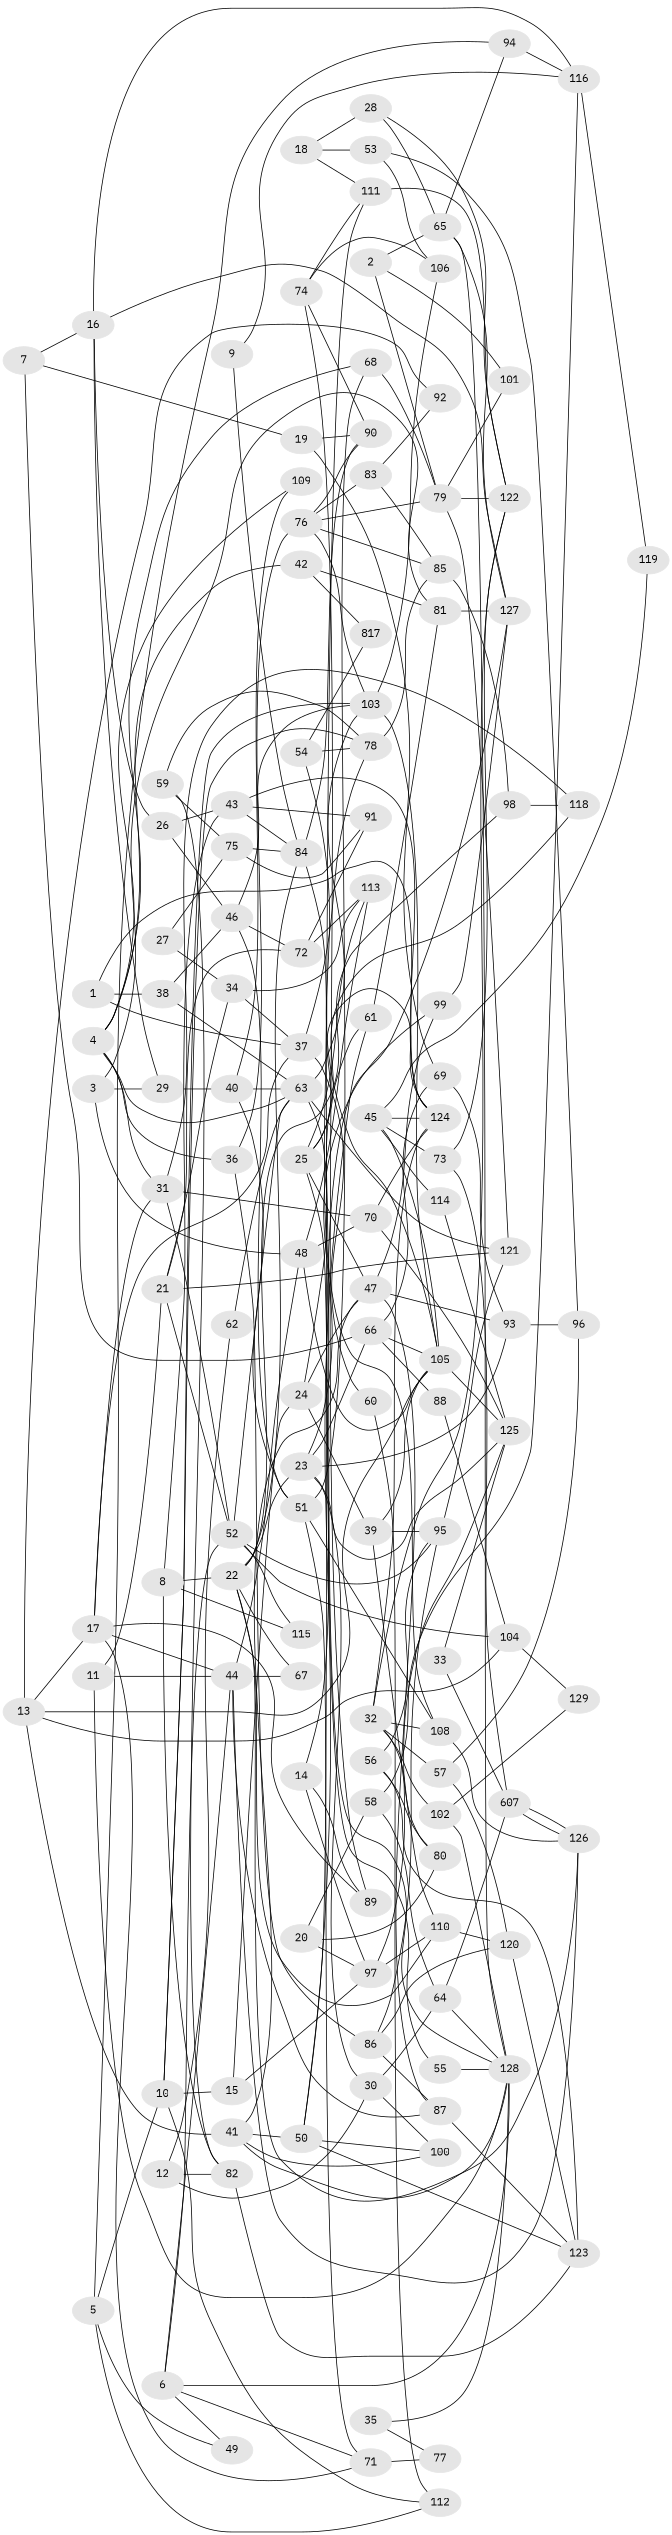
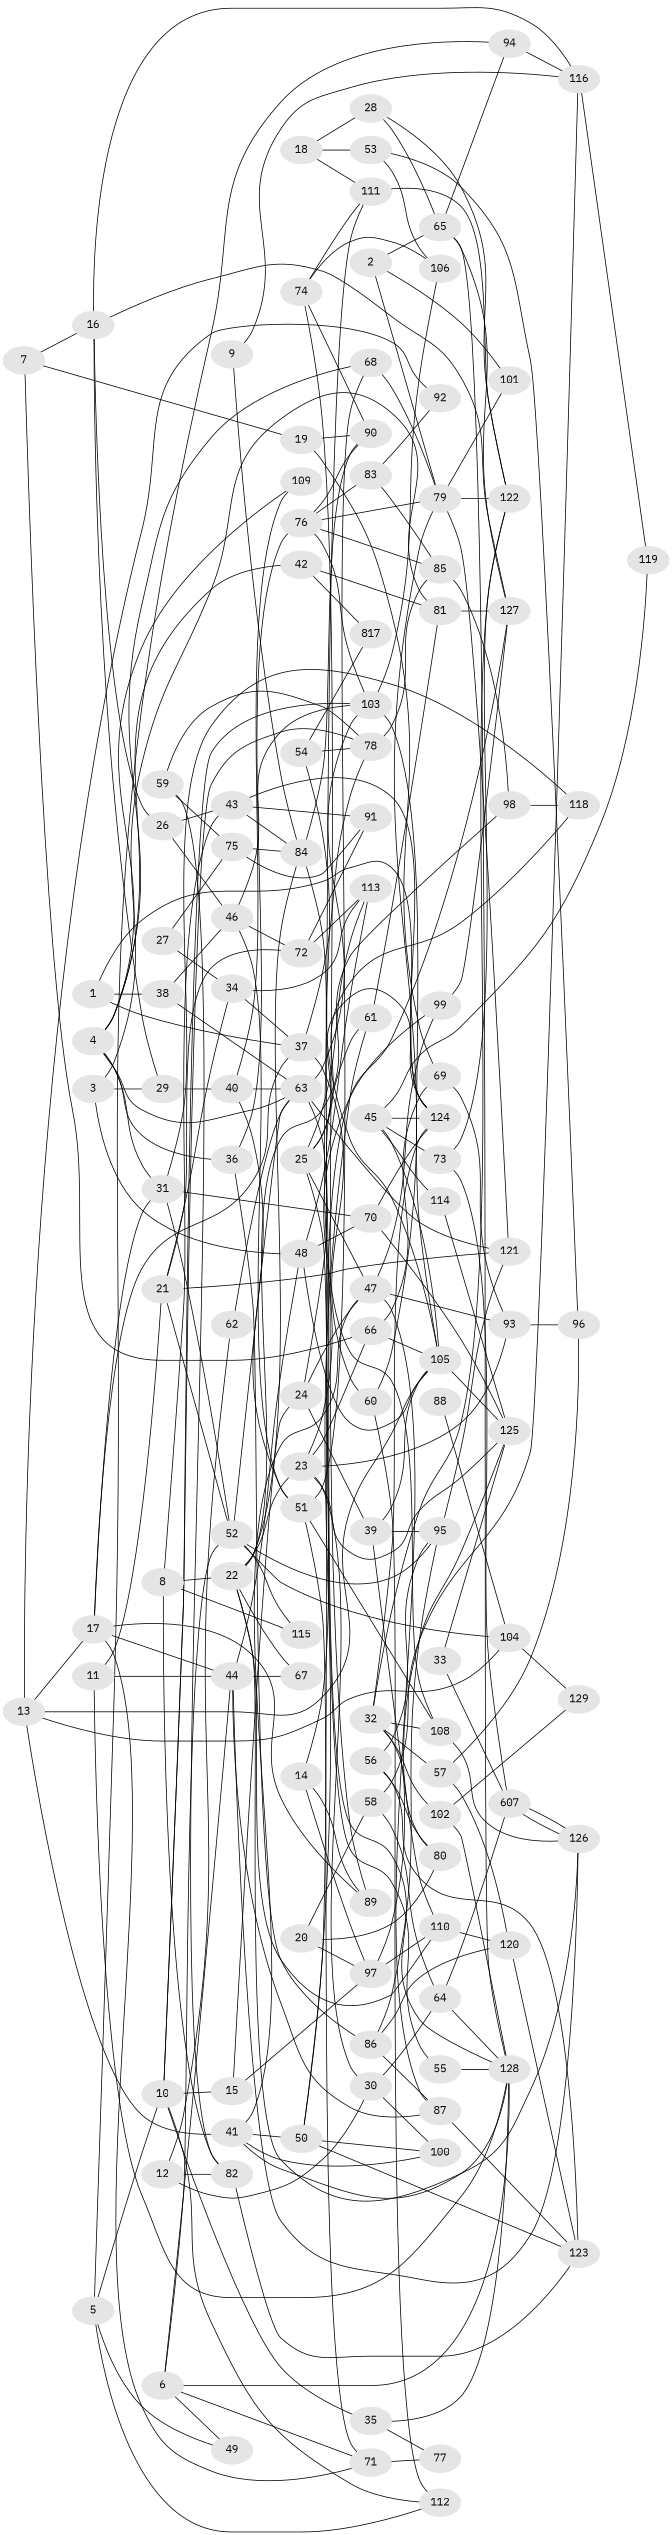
edge "79" -- "60": added
edge "66" -- "88": removed
edge "10" -- "35": added
